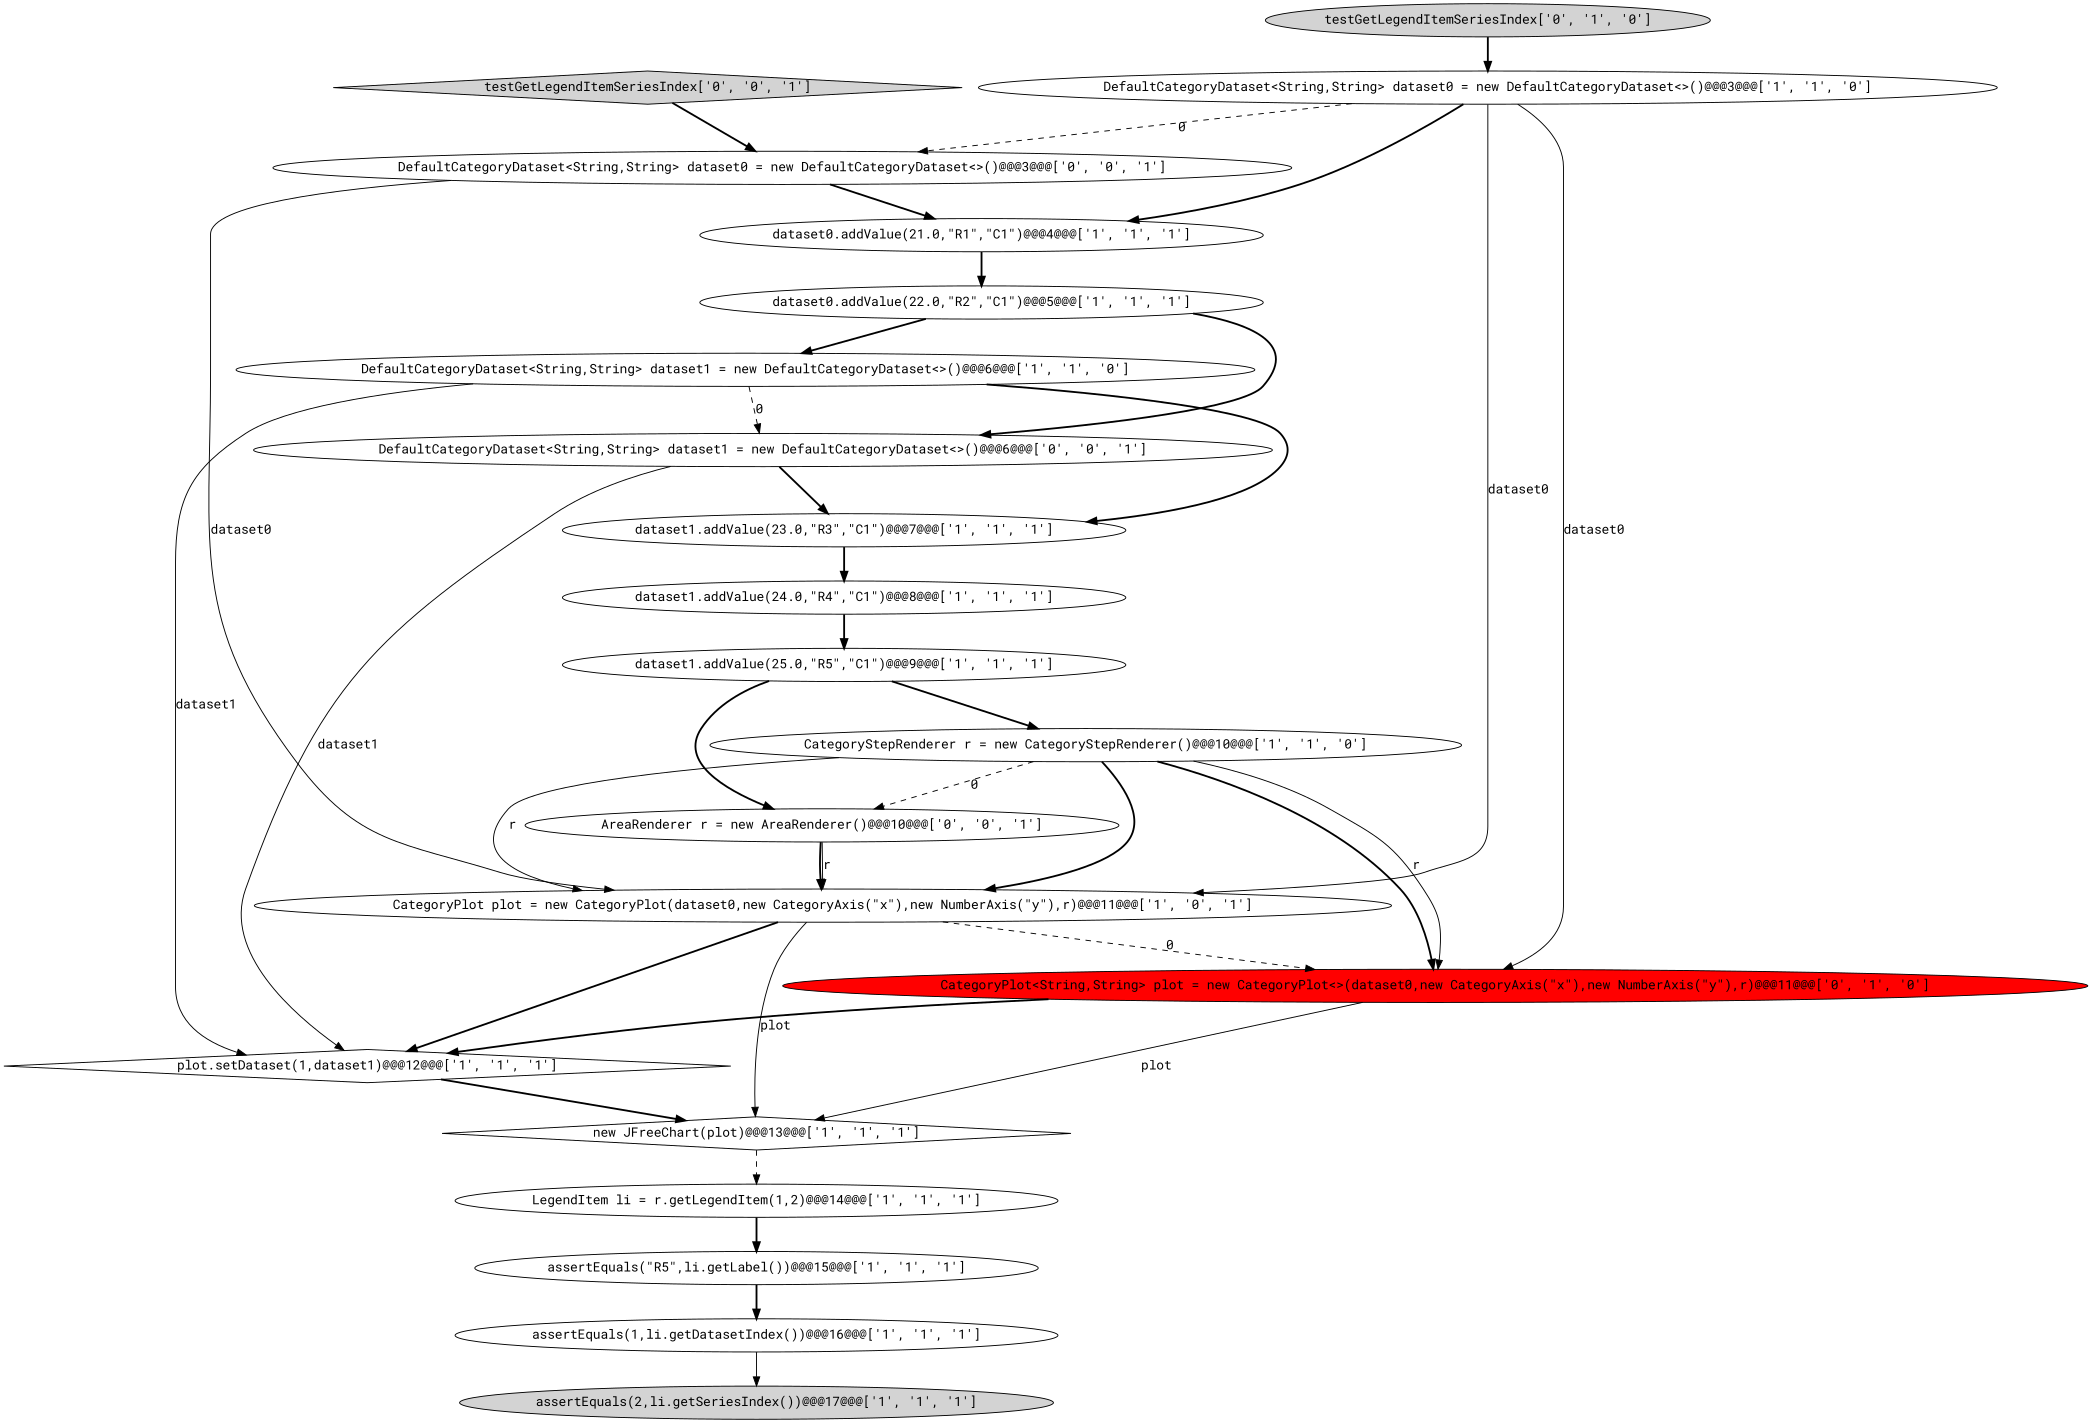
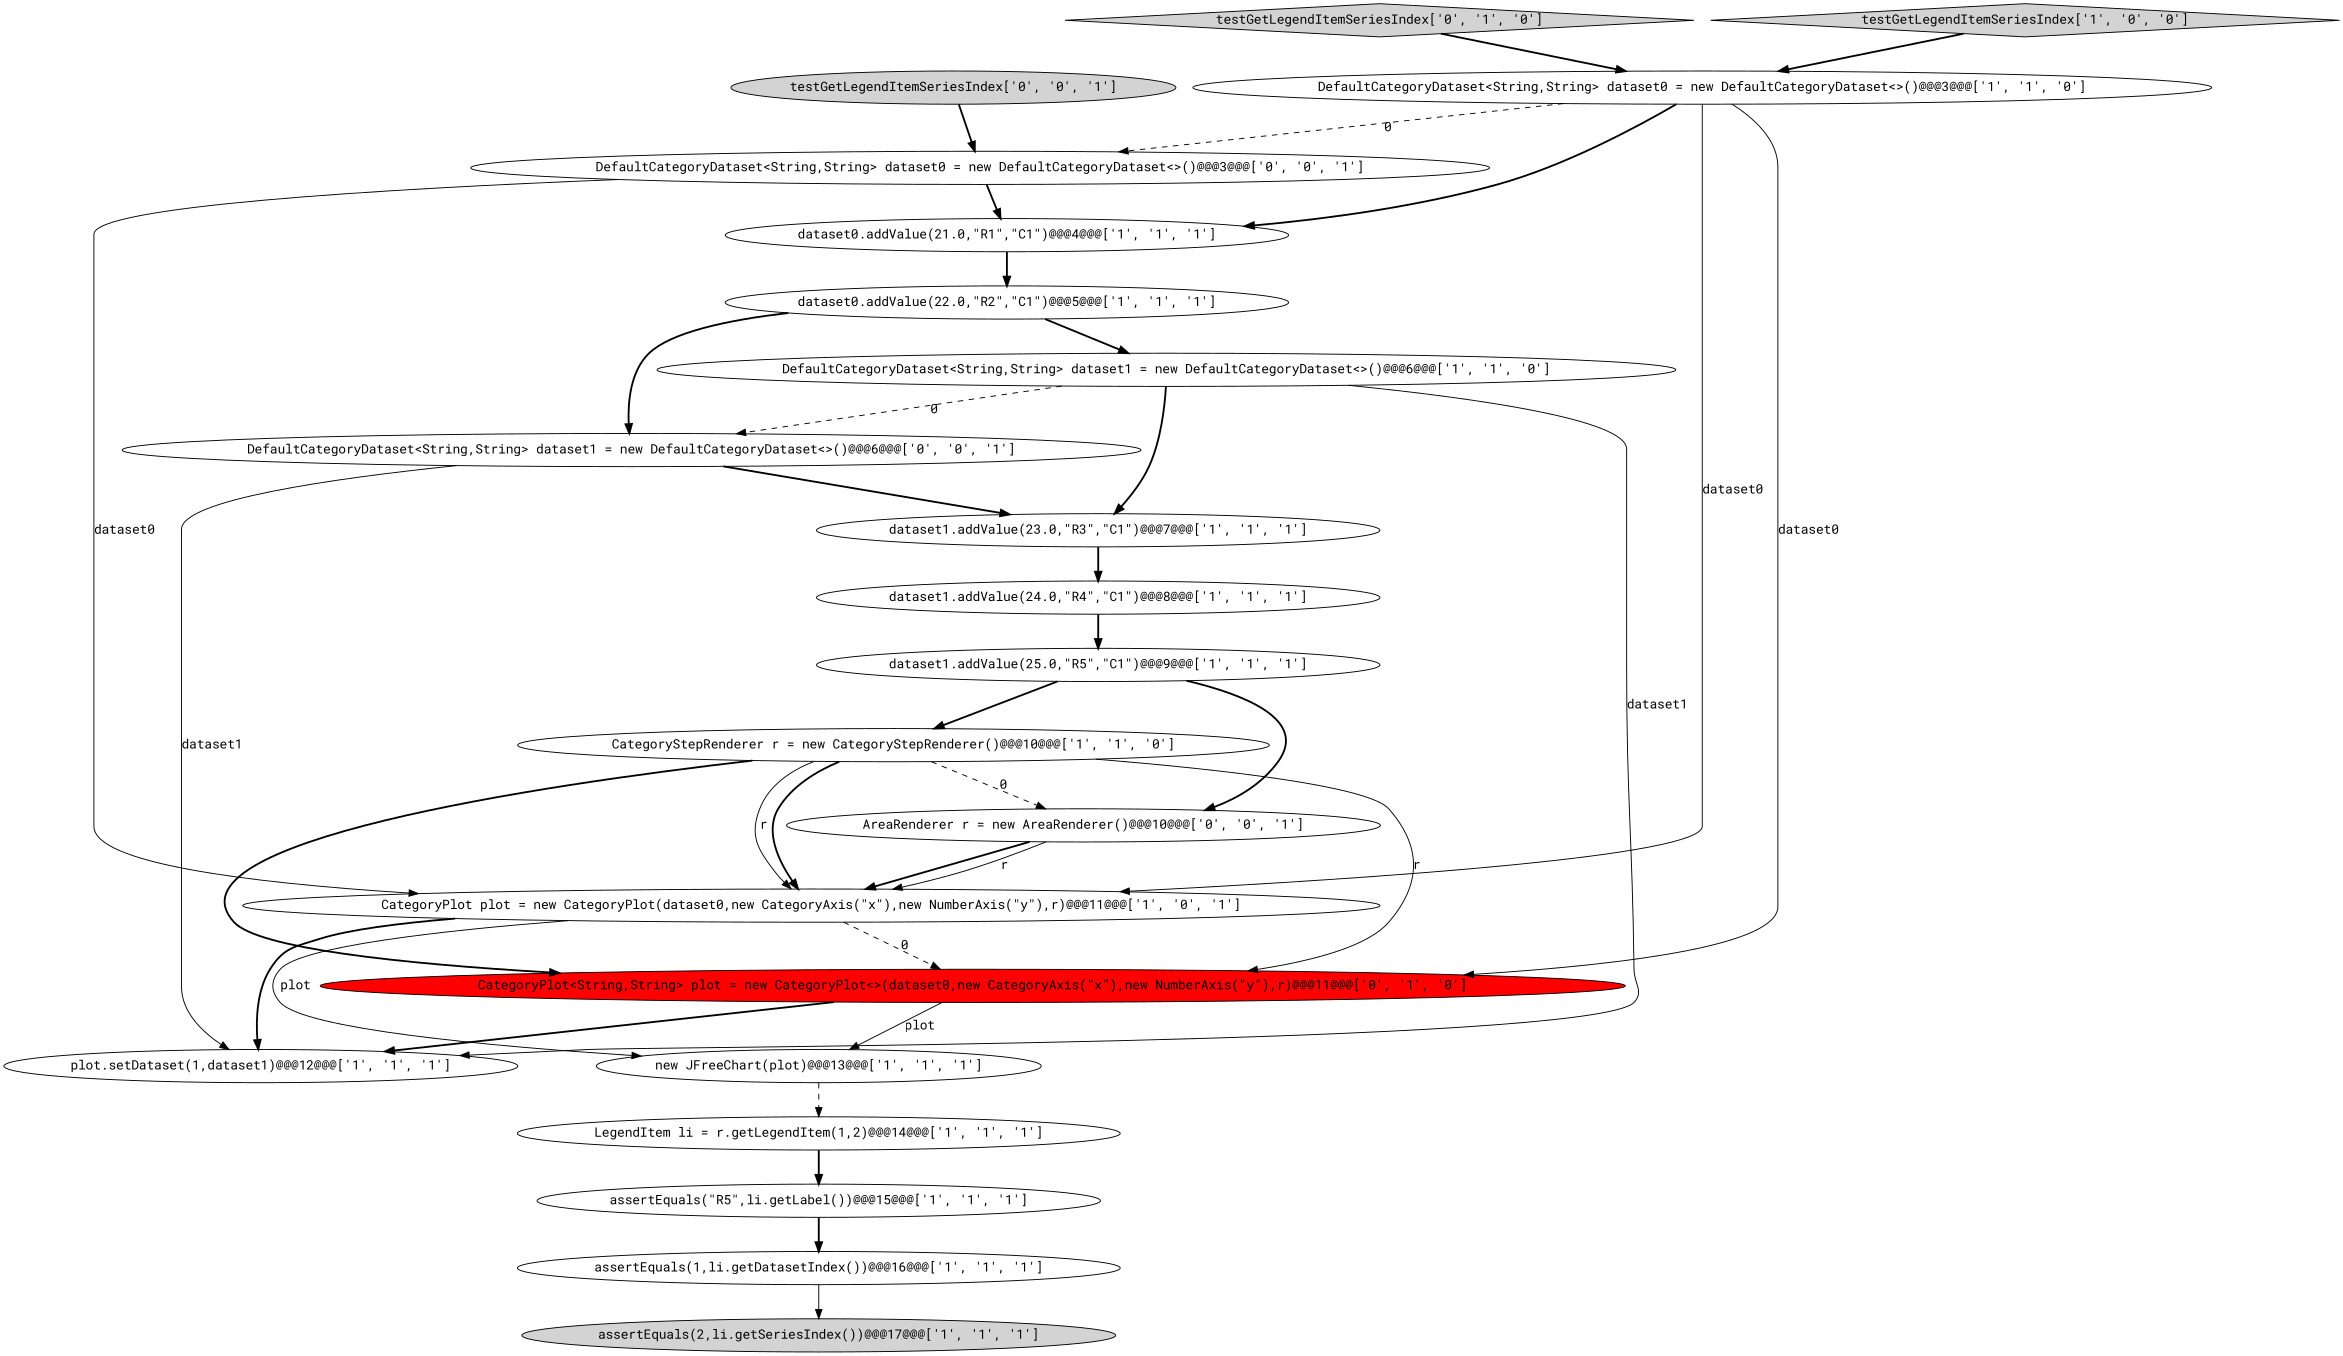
node "testGetLegendItemSeriesIndex['0', '1', '0']": shape ellipse -> diamond
node "testGetLegendItemSeriesIndex['1', '0', '0']": added
node "testGetLegendItemSeriesIndex['0', '0', '1']": shape diamond -> ellipse
node "plot.setDataset(1,dataset1)@@@12@@@['1', '1', '1']": shape diamond -> ellipse
edge "plot.setDataset(1,dataset1)@@@12@@@['1', '1', '1']" -> "new JFreeChart(plot)@@@13@@@['1', '1', '1']": removed
node "new JFreeChart(plot)@@@13@@@['1', '1', '1']": shape diamond -> ellipse
